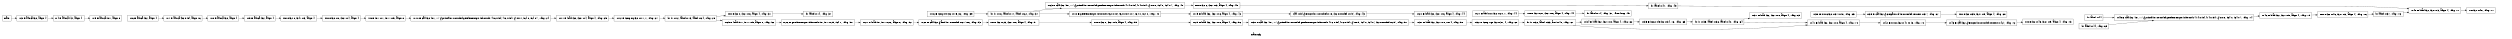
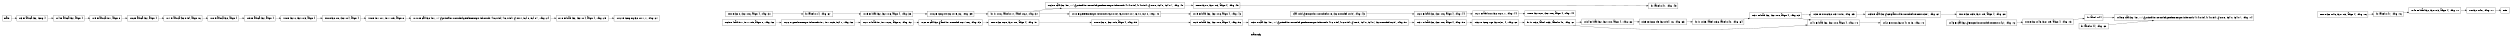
node "store i32 2, i32* %3, align 4, !dbg !49": label "store i32 2, i32* %3, align 4, !dbg !49" -> "store i32 0, i32* %3, align 4, !dbg !49"
edge "br label %47, !dbg !49" -> "%48 = load i32, i32* %3, align 4, !dbg !77": removed
node "exit": added
node "br label %14, !dbg !37, !llvm.loop !45": removed
node "br label %14, !dbg !37": label "br label %14, !dbg !37" -> "br label %14, !dbg !67"
node "%15 = load i32, i32* %6, align 4, !dbg !38": added
edge "%19 = load i32, i32* %6, align 4, !dbg !42" -> "call void @FuncA(i8* noundef %18, i32 noundef %19), !dbg !43": removed
edge "%20 = load i32, i32* %6, align 4, !dbg !44" -> "%21 = add nsw i32 %20, 1, !dbg !44": added
node "%39 = call i32 @Getpasswd(i8 noundef zeroext %37), !dbg !67": label "%39 = call i32 @Getpasswd(i8 noundef zeroext %37), !dbg !67" -> "%39 = call i32 @Getpasswd(i8 noundef zeroext %38), !dbg !67"
node "br label %37, !dbg !76": label "br label %37, !dbg !76" -> "br label %47, !dbg !76"
edge "%37 = load i32, i32* %8, align 4, !dbg !65" -> "%38 = trunc i32 %37 to i8, !dbg !65": added
node "%46 = load i32, i32* %9, align 4, !dbg !75": removed
node "%3 = alloca i32, align 4": label "%3 = alloca i32, align 4" -> "%3 = alloca i32, icmp 4"
node "%4 = alloca i42, align 4": label "%4 = alloca i42, align 4" -> "%4 = alloca i32, align 4"
edge "%5 = alloca i8**, align 8" -> "%6 = alloca i32, align 4": added
node "store i32 0, i34* %3, align 4": label "store i32 0, i34* %3, align 4" -> "store i32 0, i32* %3, align 4"
node "%11 = load i32, i32* %4, align 4, !dbg !25": label "%11 = load i32, i32* %4, align 4, !dbg !25" -> "%18 = load i32, i32* %4, align 4, !dbg !25"
node "br i1 %12, label %13, label %24, !dbg !28": removed
edge "store i32 %43, i32* %9, align 4, !dbg !73" -> "br label %44": added
node "%26 = getelementptr inbounds i8*, i8** %25, i64 1, !dbg !50": label "%26 = getelementptr inbounds i8*, i8** %25, i64 1, !dbg !50" -> "%26 = getelementptr inbounds i8*, i8** %25, i64 1, !dbg !52"
node "store i32 %23, i32* %8, align 4, !dbg !51": label "store i32 %23, i32* %8, align 4, !dbg !51" -> "store i32 %28, i32* %8, align 4, !dbg !51"
node "%31 = load i32, i32* %8, ret 4, !dbg !58": label "%31 = load i32, i32* %8, ret 4, !dbg !58" -> "%31 = load i32, i32* %8, align 4, !dbg !58"
node "br i1 %32, label %33, atoi %40, !dbg !61": label "br i1 %32, label %33, atoi %40, !dbg !61" -> "br i1 %32, label %33, label %40, !dbg !61"
node "%35 = icmp ule i32 %34, 16, !dbg !63": label "%35 = icmp ule i32 %34, 16, !dbg !63" -> "%35 = icmp ule i32 %94, 16, !dbg !63"
edge "br i1 %35, label %36, label %40, !dbg !64" -> "%41 = load i32, i32* %8, align 4, !dbg !70": now "%37 = load i32, i32* %8, align 4, !dbg !65" -> "%41 = load i32, i32* %8, align 4, !dbg !70"
edge "%42 = trunc i32 %41 to i8, !dbg !70" -> "%43 = call i32 @FuncB(i8 noundef zeroext %42), !dbg !72": removed
node "br label %44, !dbg !69": label "br label %44, !dbg !69" -> "br label %44, !dbg !60"
